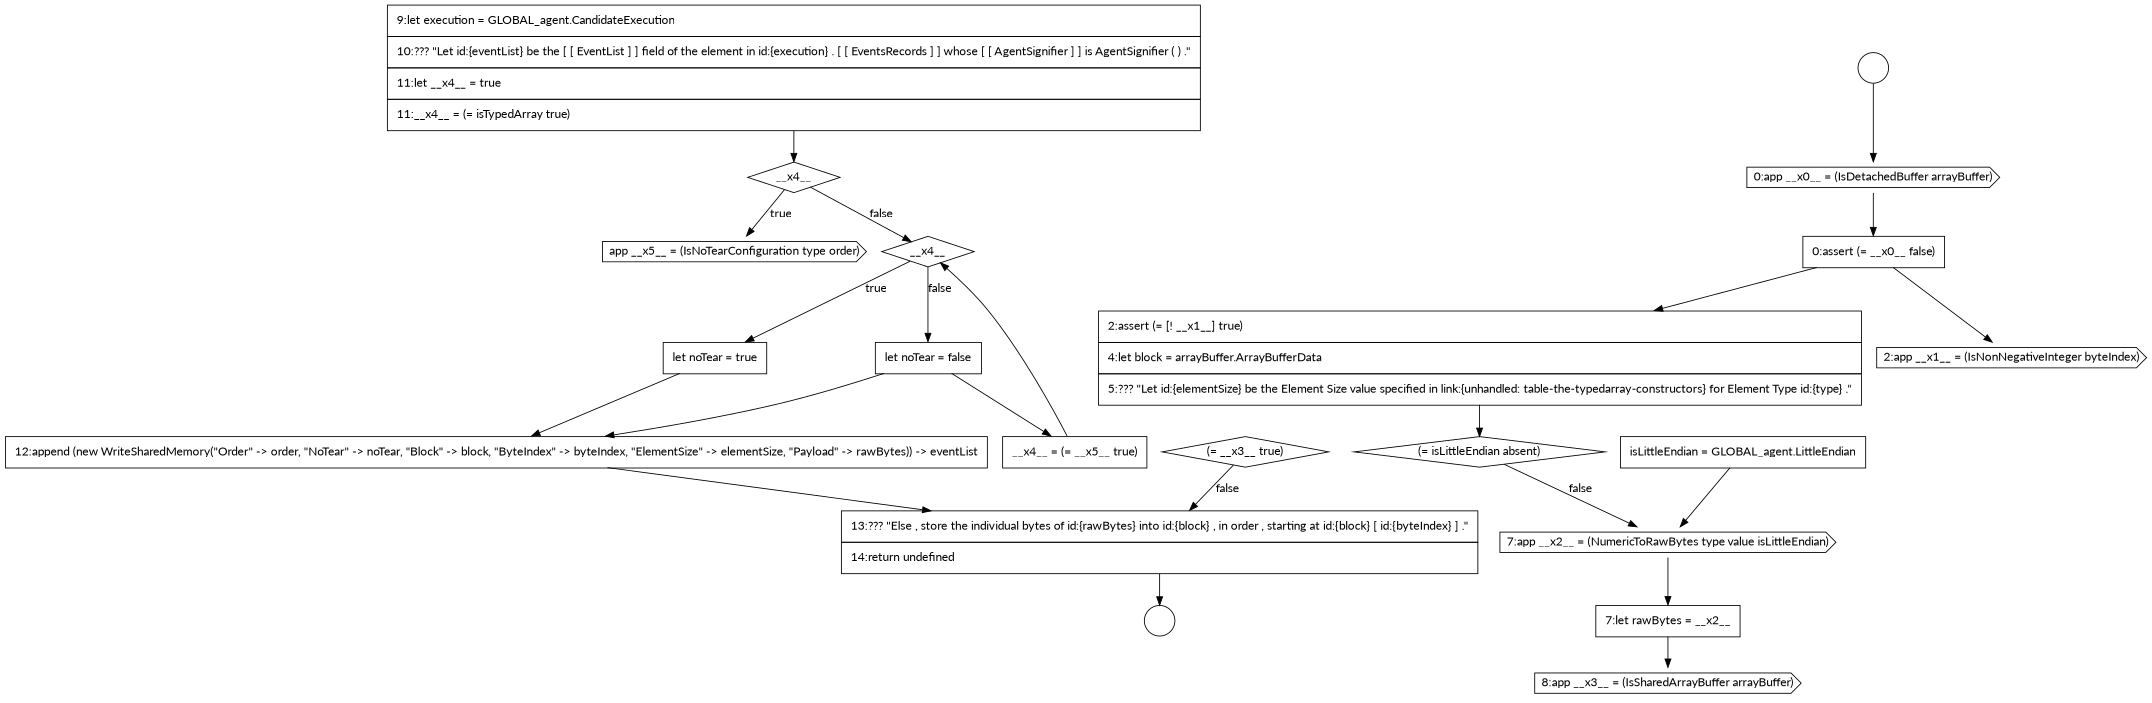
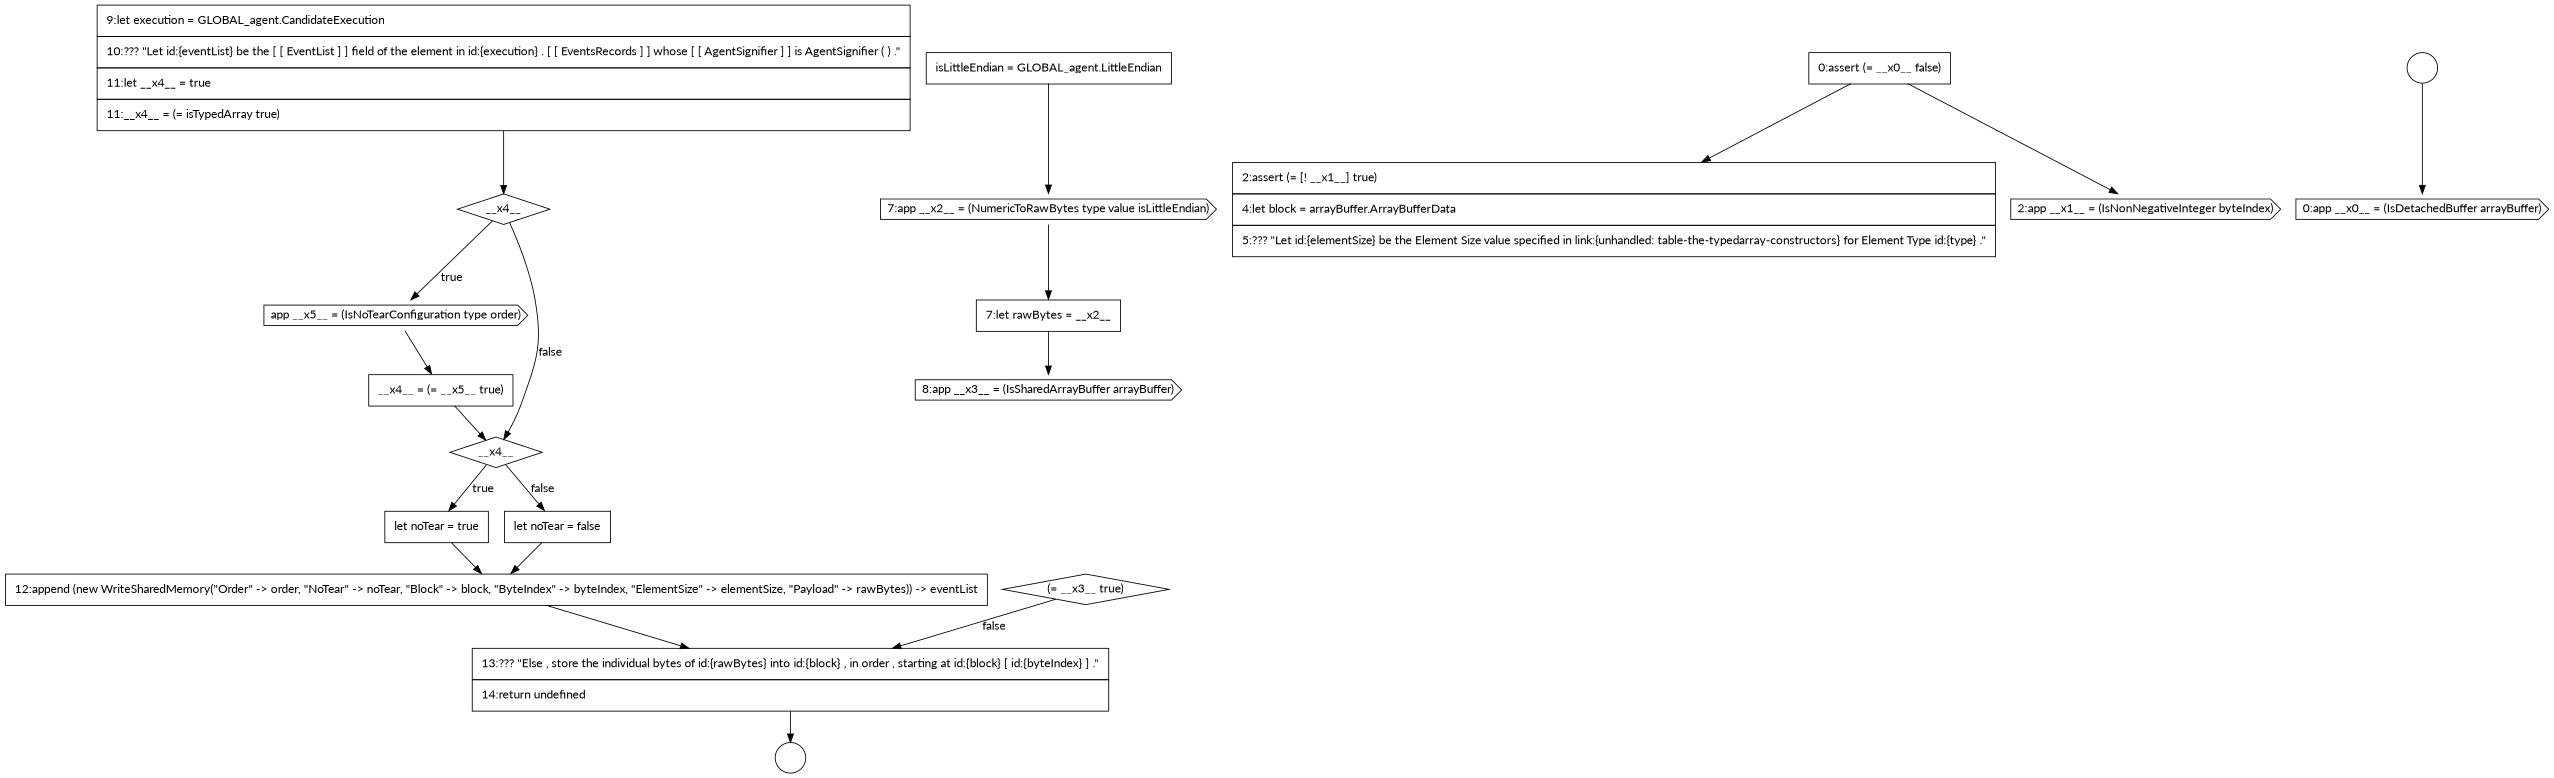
edge "0:app __x0__ = (IsDetachedBuffer arrayBuffer)" -> "0:assert (= __x0__ false)": removed
edge "let noTear = false" -> "__x4__ = (= __x5__ true)": now "app __x5__ = (IsNoTearConfiguration type order)" -> "__x4__ = (= __x5__ true)"
node "(= isLittleEndian absent)": removed
